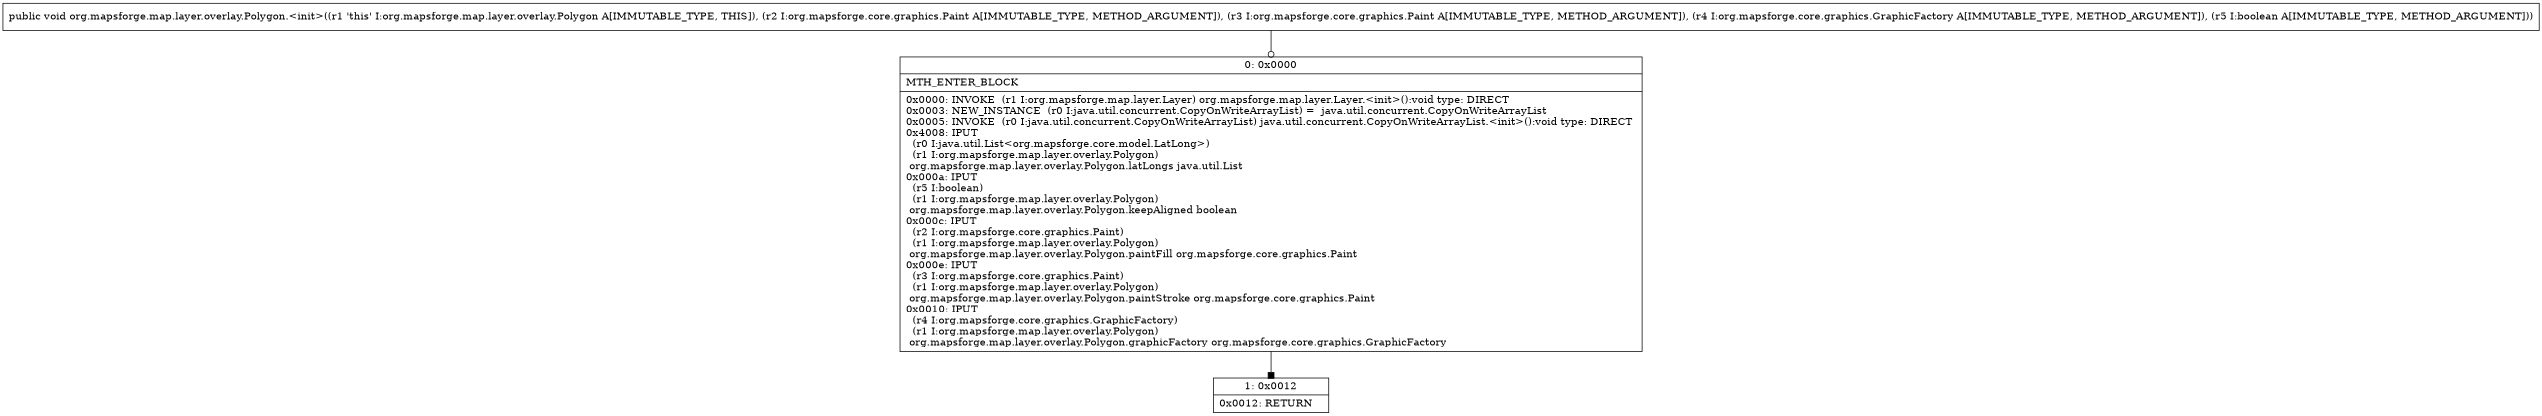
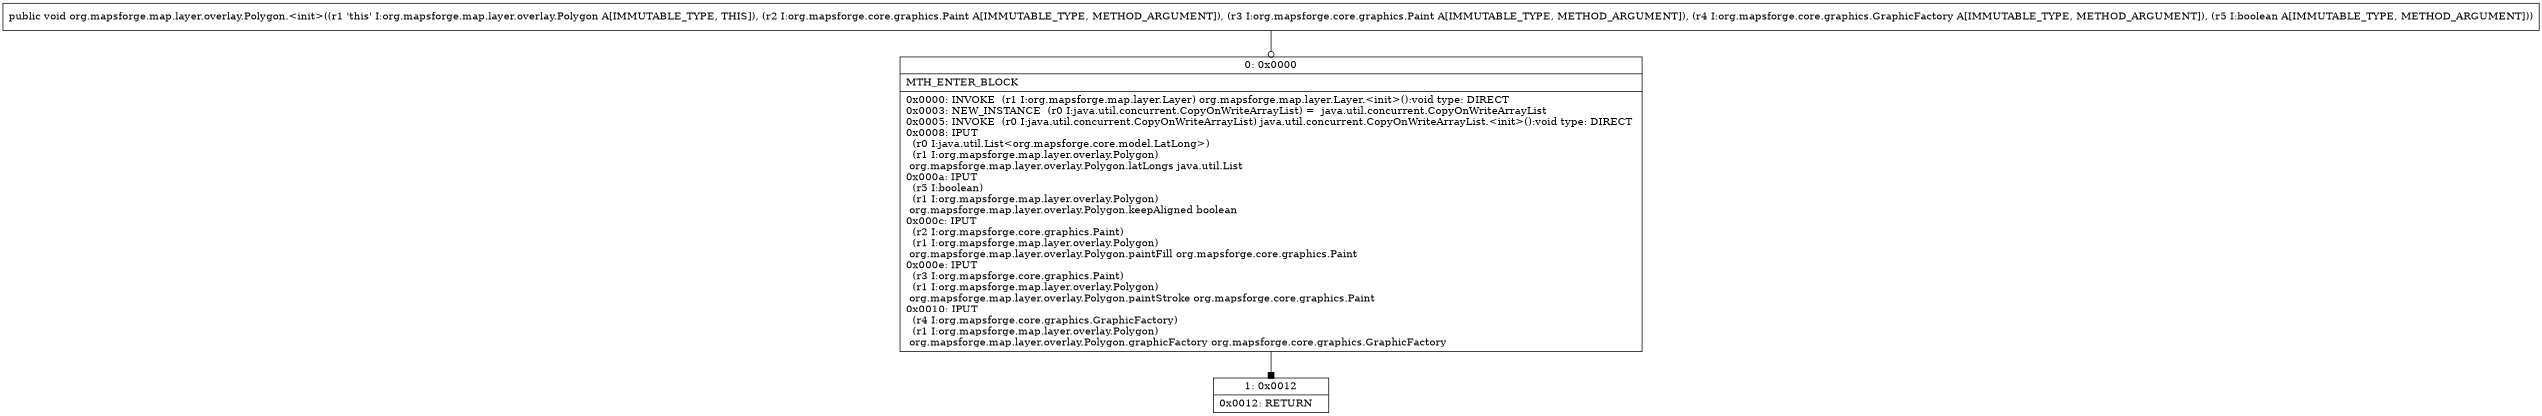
node "0: 0x0000": text "0x4008: IPUT" -> "0x0008: IPUT"
